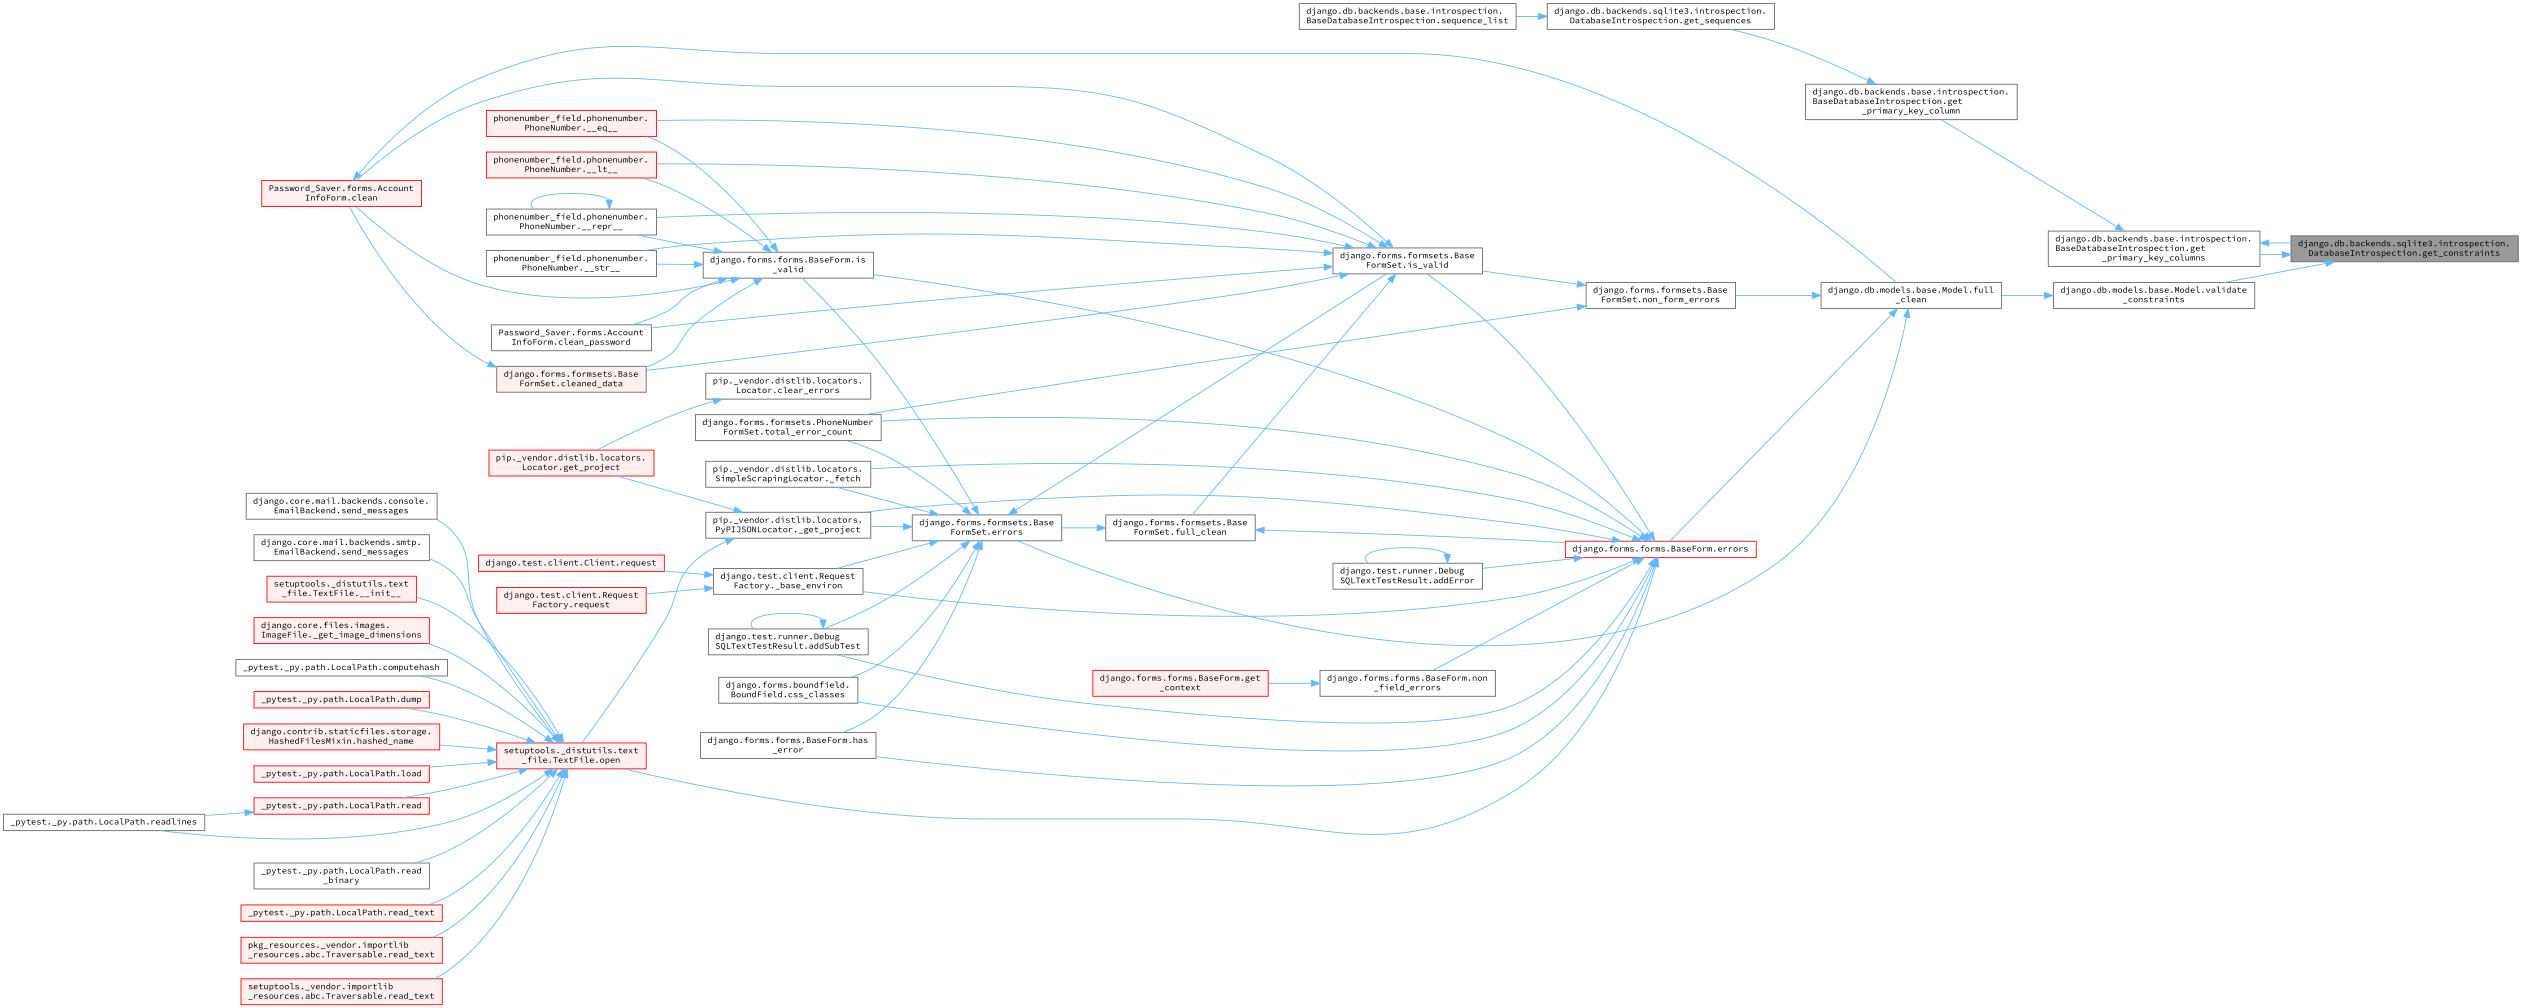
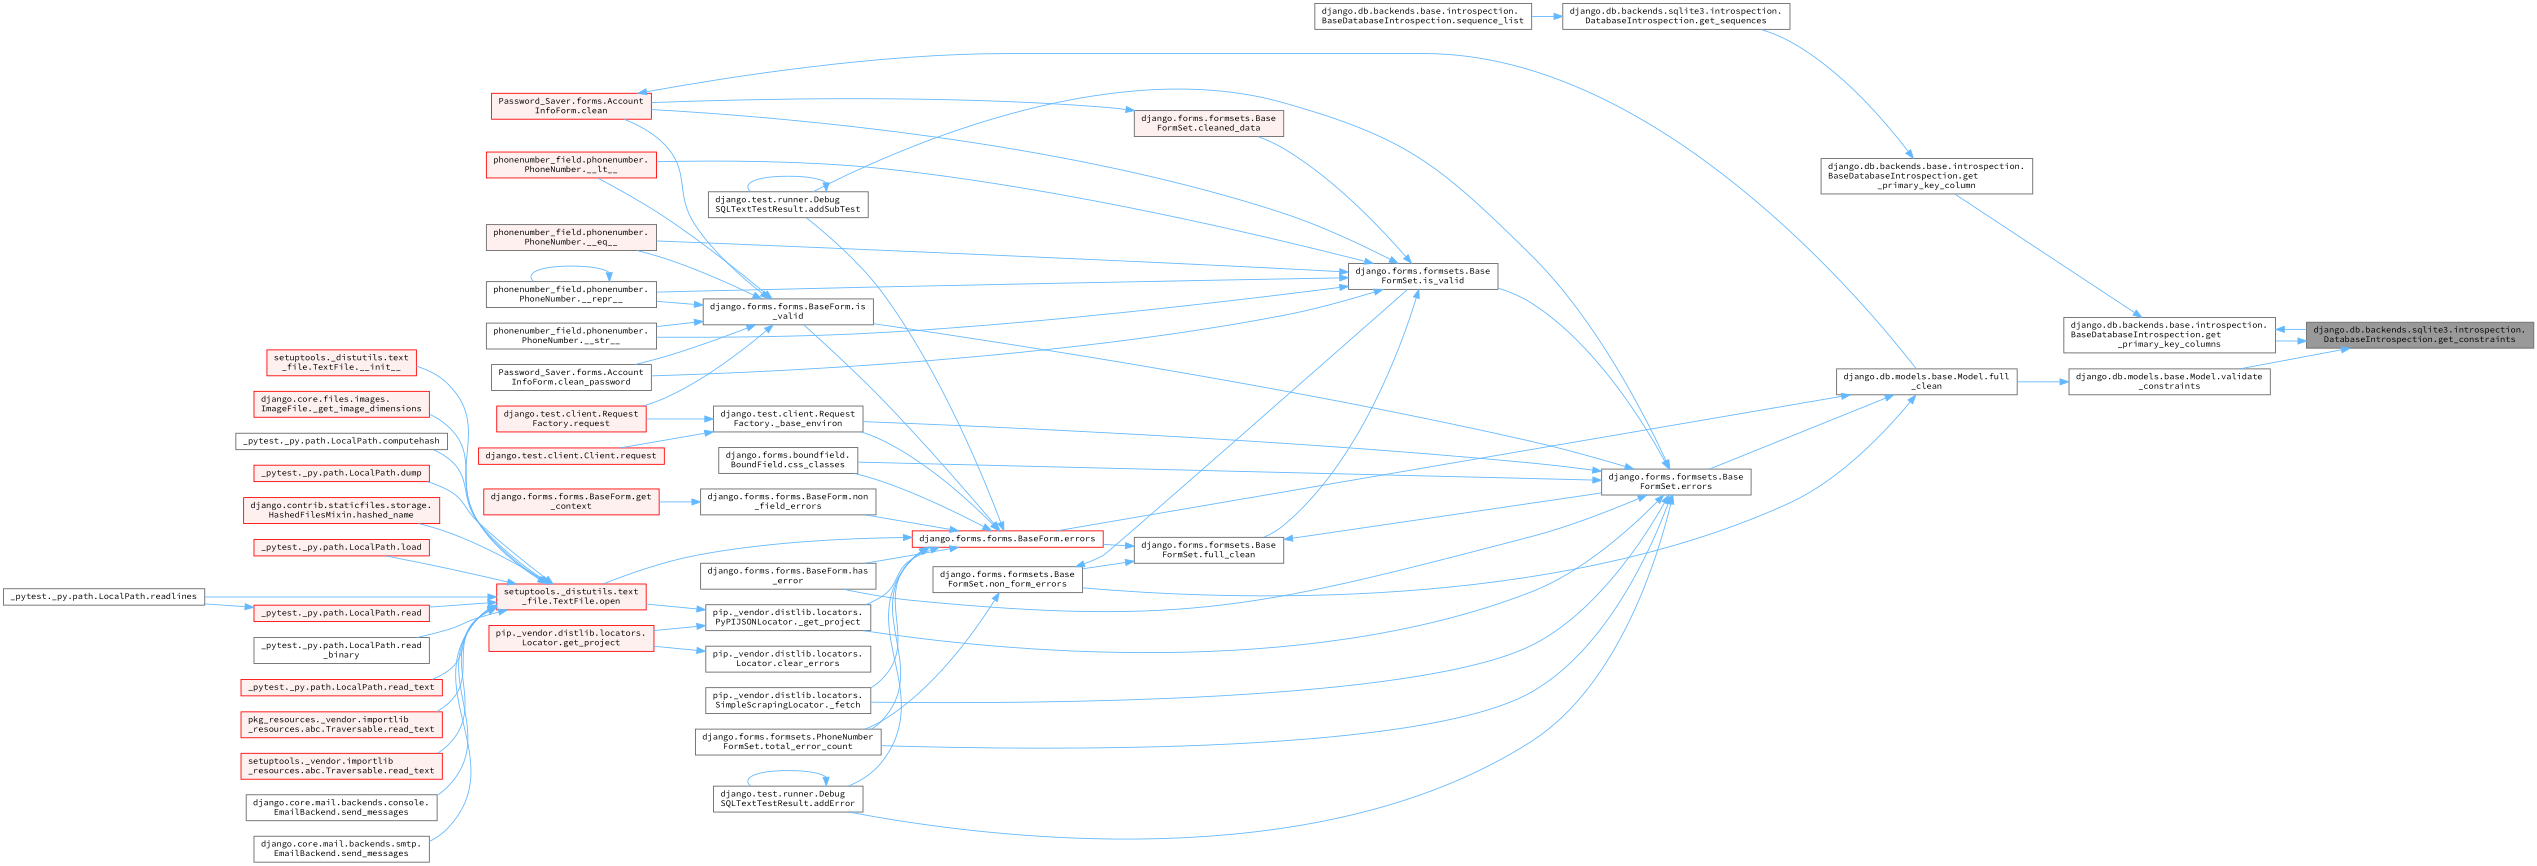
node "phonenumber_field.phonenumber. PhoneNumber.__eq__": color red -> grey40
edge "django.forms.formsets.Base FormSet.cleaned_data" -> "django.forms.forms.BaseForm.is _valid": now "django.test.client.Request Factory.request" -> "django.forms.forms.BaseForm.is _valid"
edge "django.forms.formsets.Base FormSet.is_valid" -> "django.forms.forms.BaseForm.errors": removed
edge "django.forms.formsets.Base FormSet.non_form_errors" -> "django.forms.formsets.Base FormSet.full_clean": added
edge "django.test.runner.Debug SQLTextTestResult.addError" -> "django.forms.formsets.Base FormSet.errors": added
